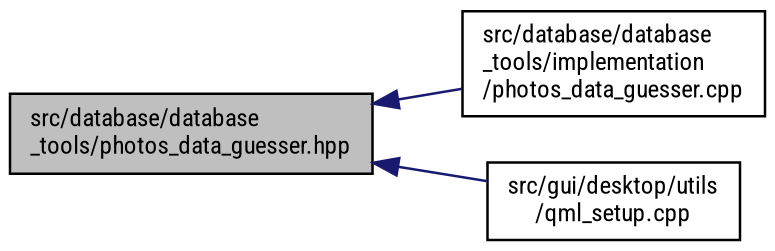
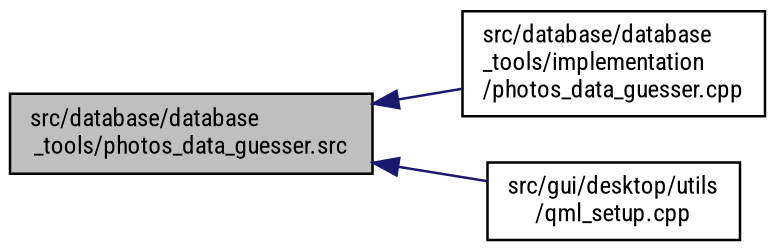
node "src/database/database _tools/photos_data_guesser.hpp": label "src/database/database _tools/photos_data_guesser.hpp" -> "src/database/database _tools/photos_data_guesser.src"
